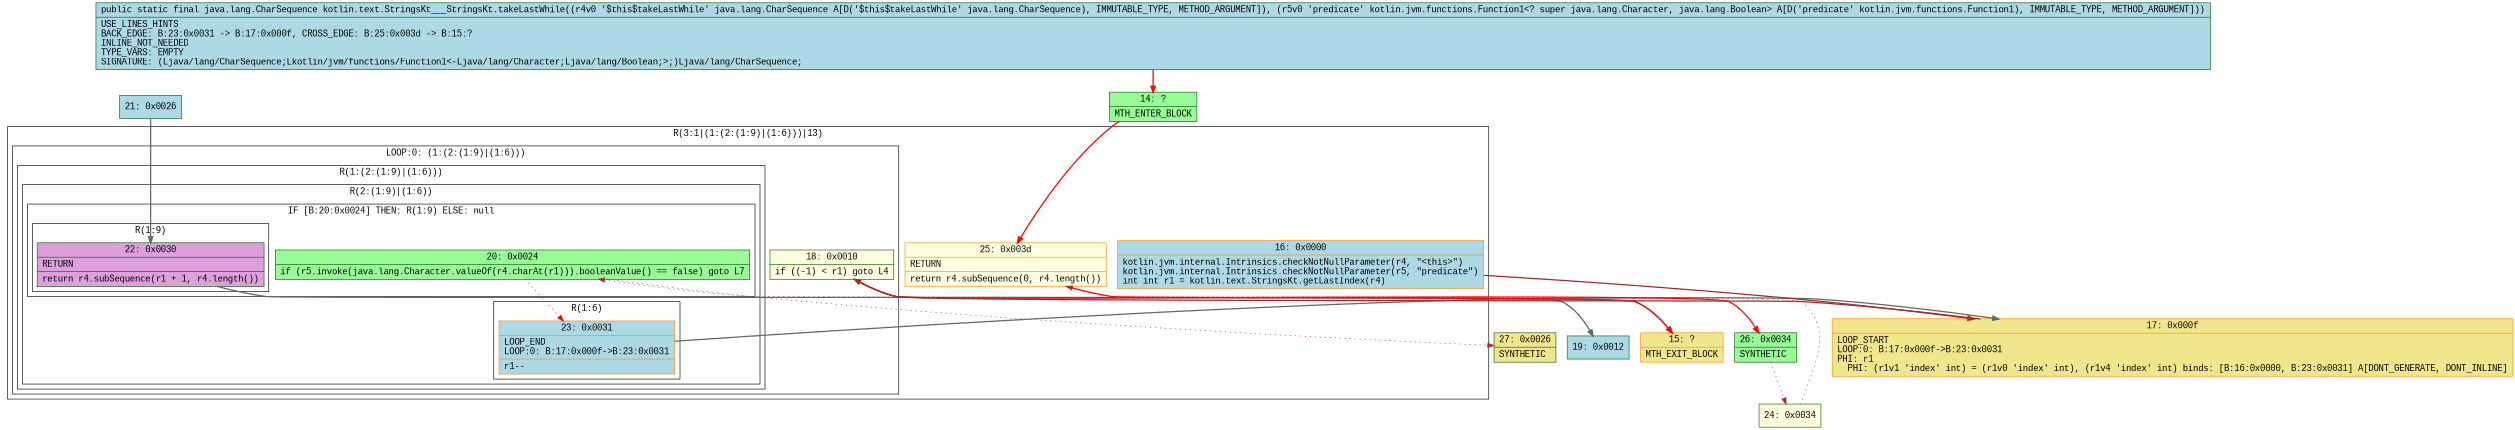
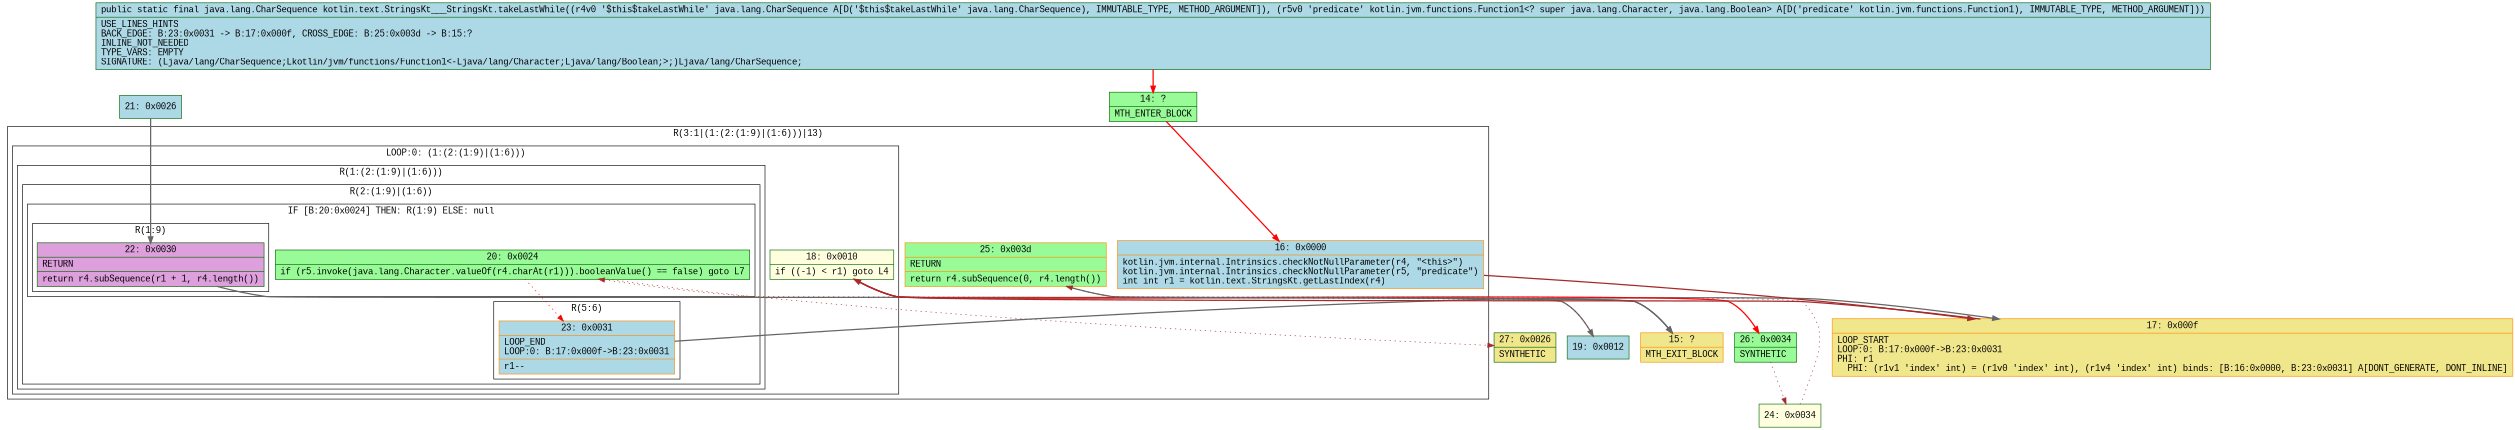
edge "14: ?" -> "25: 0x003d": now "14: ?" -> "16: 0x0000"
node "25: 0x003d": fillcolor lightyellow -> palegreen
edge "25: 0x003d" -> "15: ?": color red -> gray40
cluster "R(1:6)": label "R(1:6)" -> "R(5:6)"
